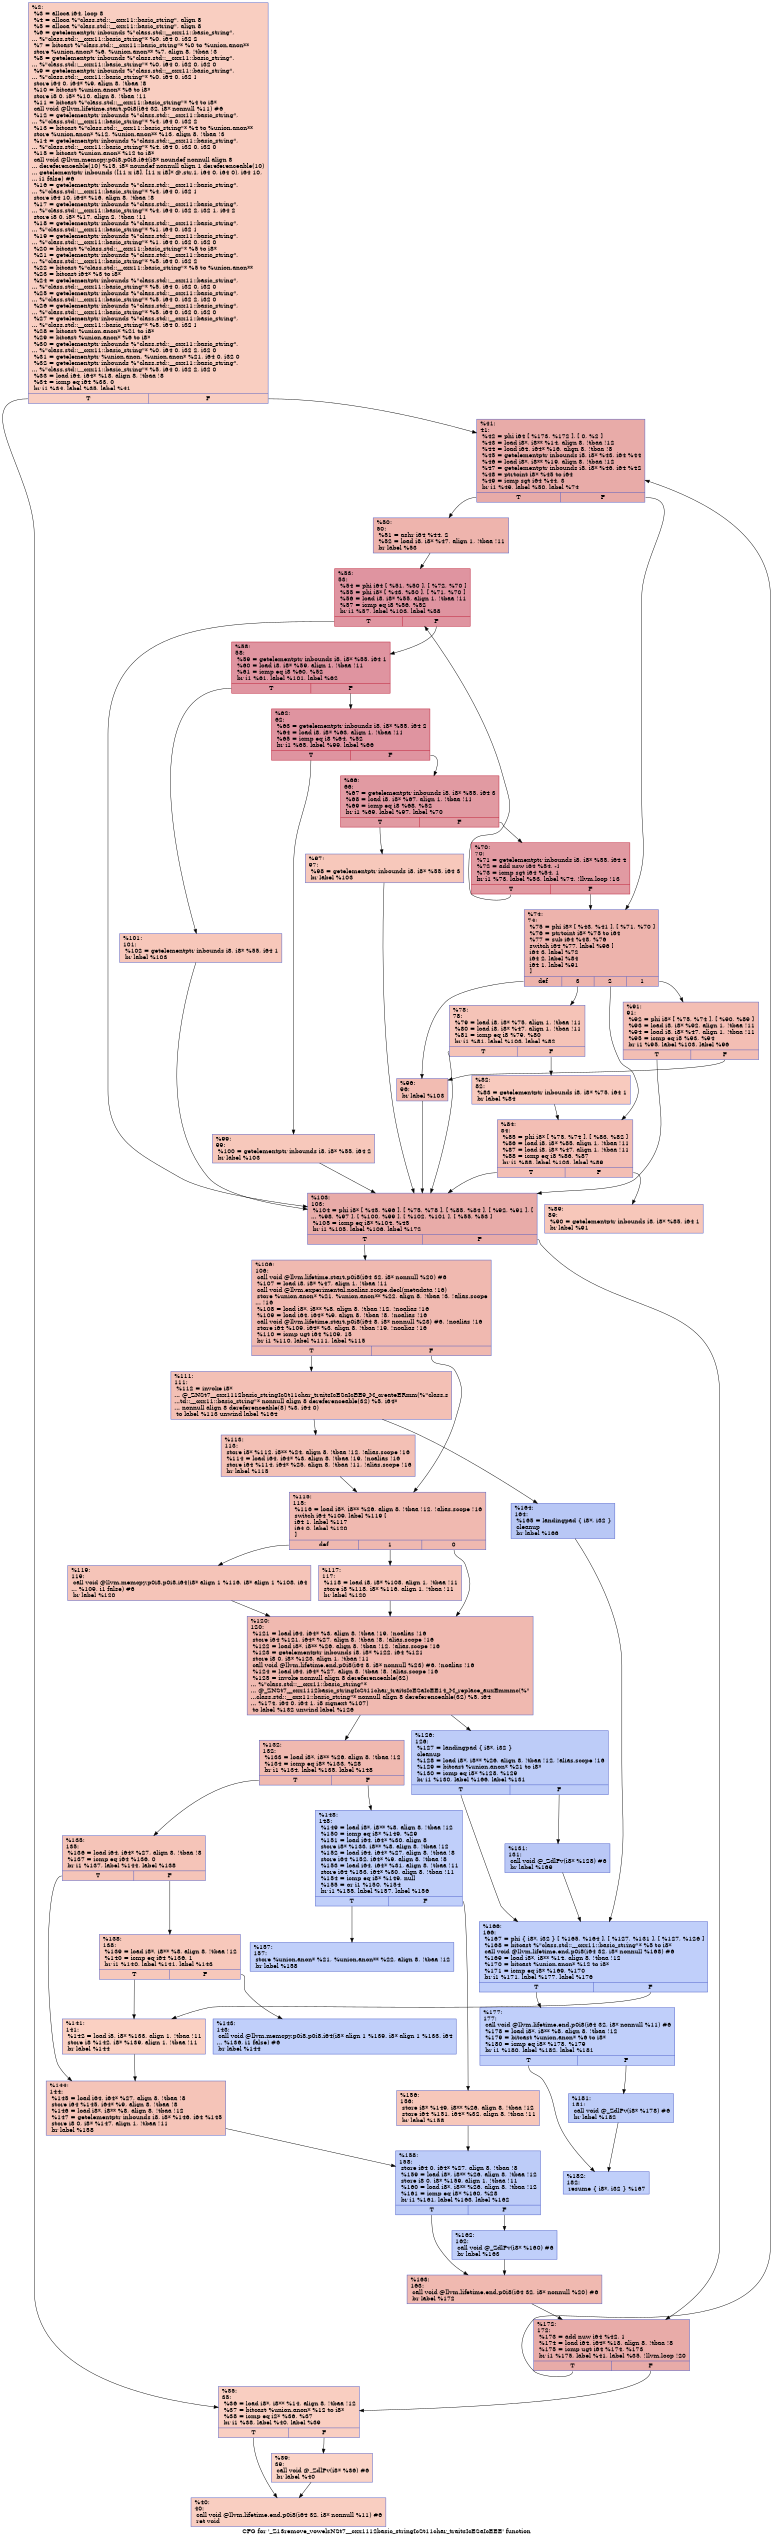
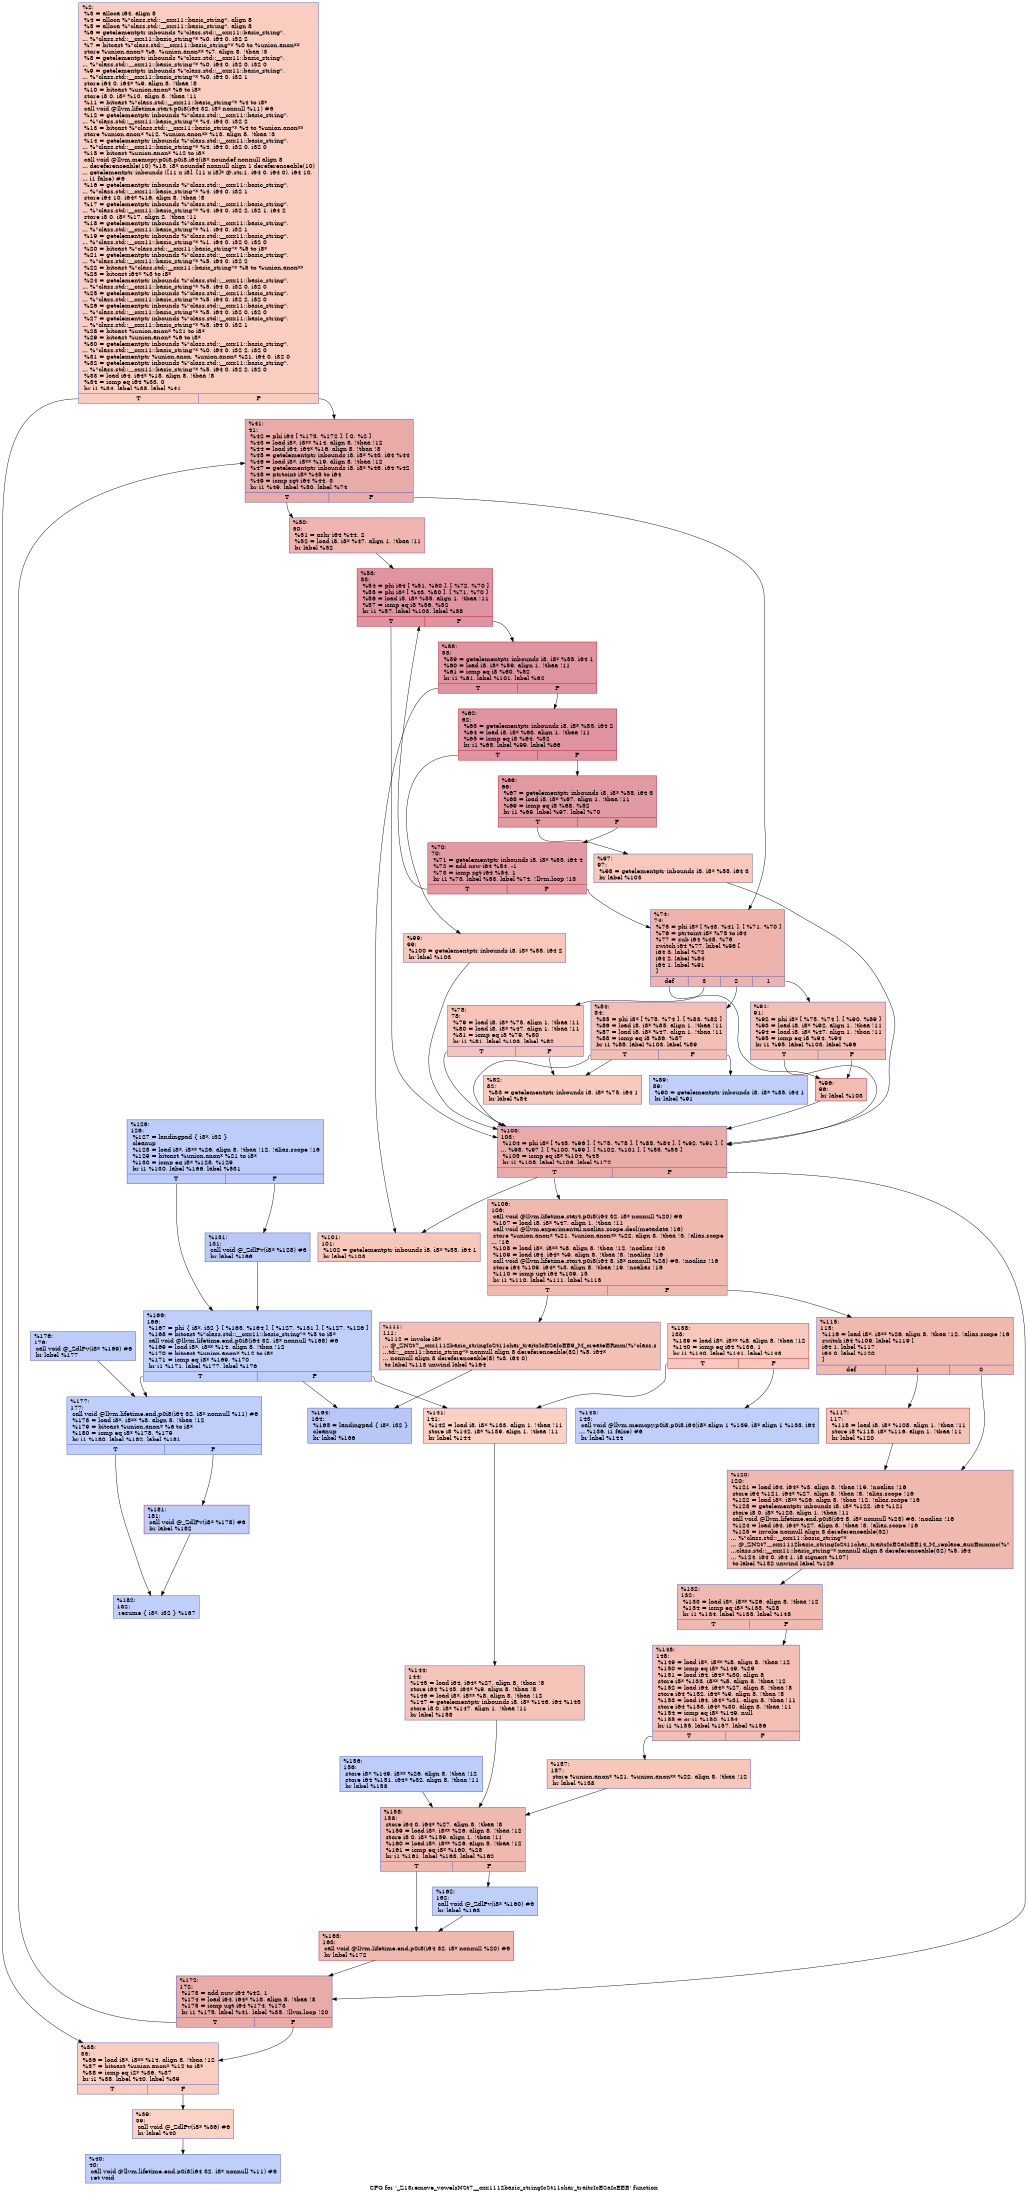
node "%2:": text "%3 = alloca i64, loop 8" -> "%3 = alloca i64, align 8"
node "%50:": text "br label %53" -> "br label %52"
node "%91:": text "%95 = icmp eq i8 %93, %94" -> "%95 = icmp eq i8 %94, %94"
node "%96:": color #3d50c3ff -> #b70d28ff
edge "%82:" -> "%84:": reversed
edge "%101:" -> "%103:": reversed
node "%89:": fillcolor #ec7f6370 -> #7093f370
node "%176:": added
node "%113:": removed
node "%119:": removed
node "%117:": color #3d50c3ff -> #b70d28ff
node "%120:": text "... %174, i64 0, i64 1, i8 signext %107)" -> "... %124, i64 0, i64 1, i8 signext %107)"
edge "%120:" -> "%126:": removed
edge "%164:" -> "%166:": reversed
node "%126:": text "br i1 %130, label %166, label %131" -> "br i1 %130, label %166, label %531"
edge "%157:" -> "%158:": added
node "%135:": removed
node "%148:": fillcolor #7093f370 -> #e36c5570
node "%131:": text "br label %169" -> "br label %166"
node "%138:": color #3d50c3ff -> #b70d28ff
node "%157:": fillcolor #7093f370 -> #ec7f6370
edge "%148:" -> "%156:": removed
node "%156:": fillcolor #ec7f6370 -> #6a8bef70
node "%181:": color #3d50c3ff -> #b70d28ff
node "%158:": fillcolor #6a8bef70 -> #de614d70
node "%163:": color #3d50c3ff -> #b70d28ff
edge "%35:" -> "%40:": removed
node "%40:": fillcolor #f2907270 -> #7093f370
